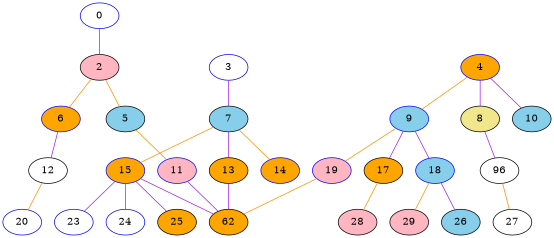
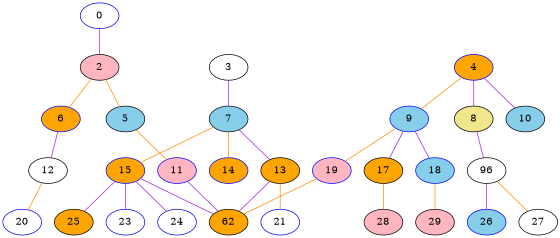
node "3": color blue -> black
edge "18" -- "26": now "96" -- "26"
node "21": added
node "26": color black -> blue
